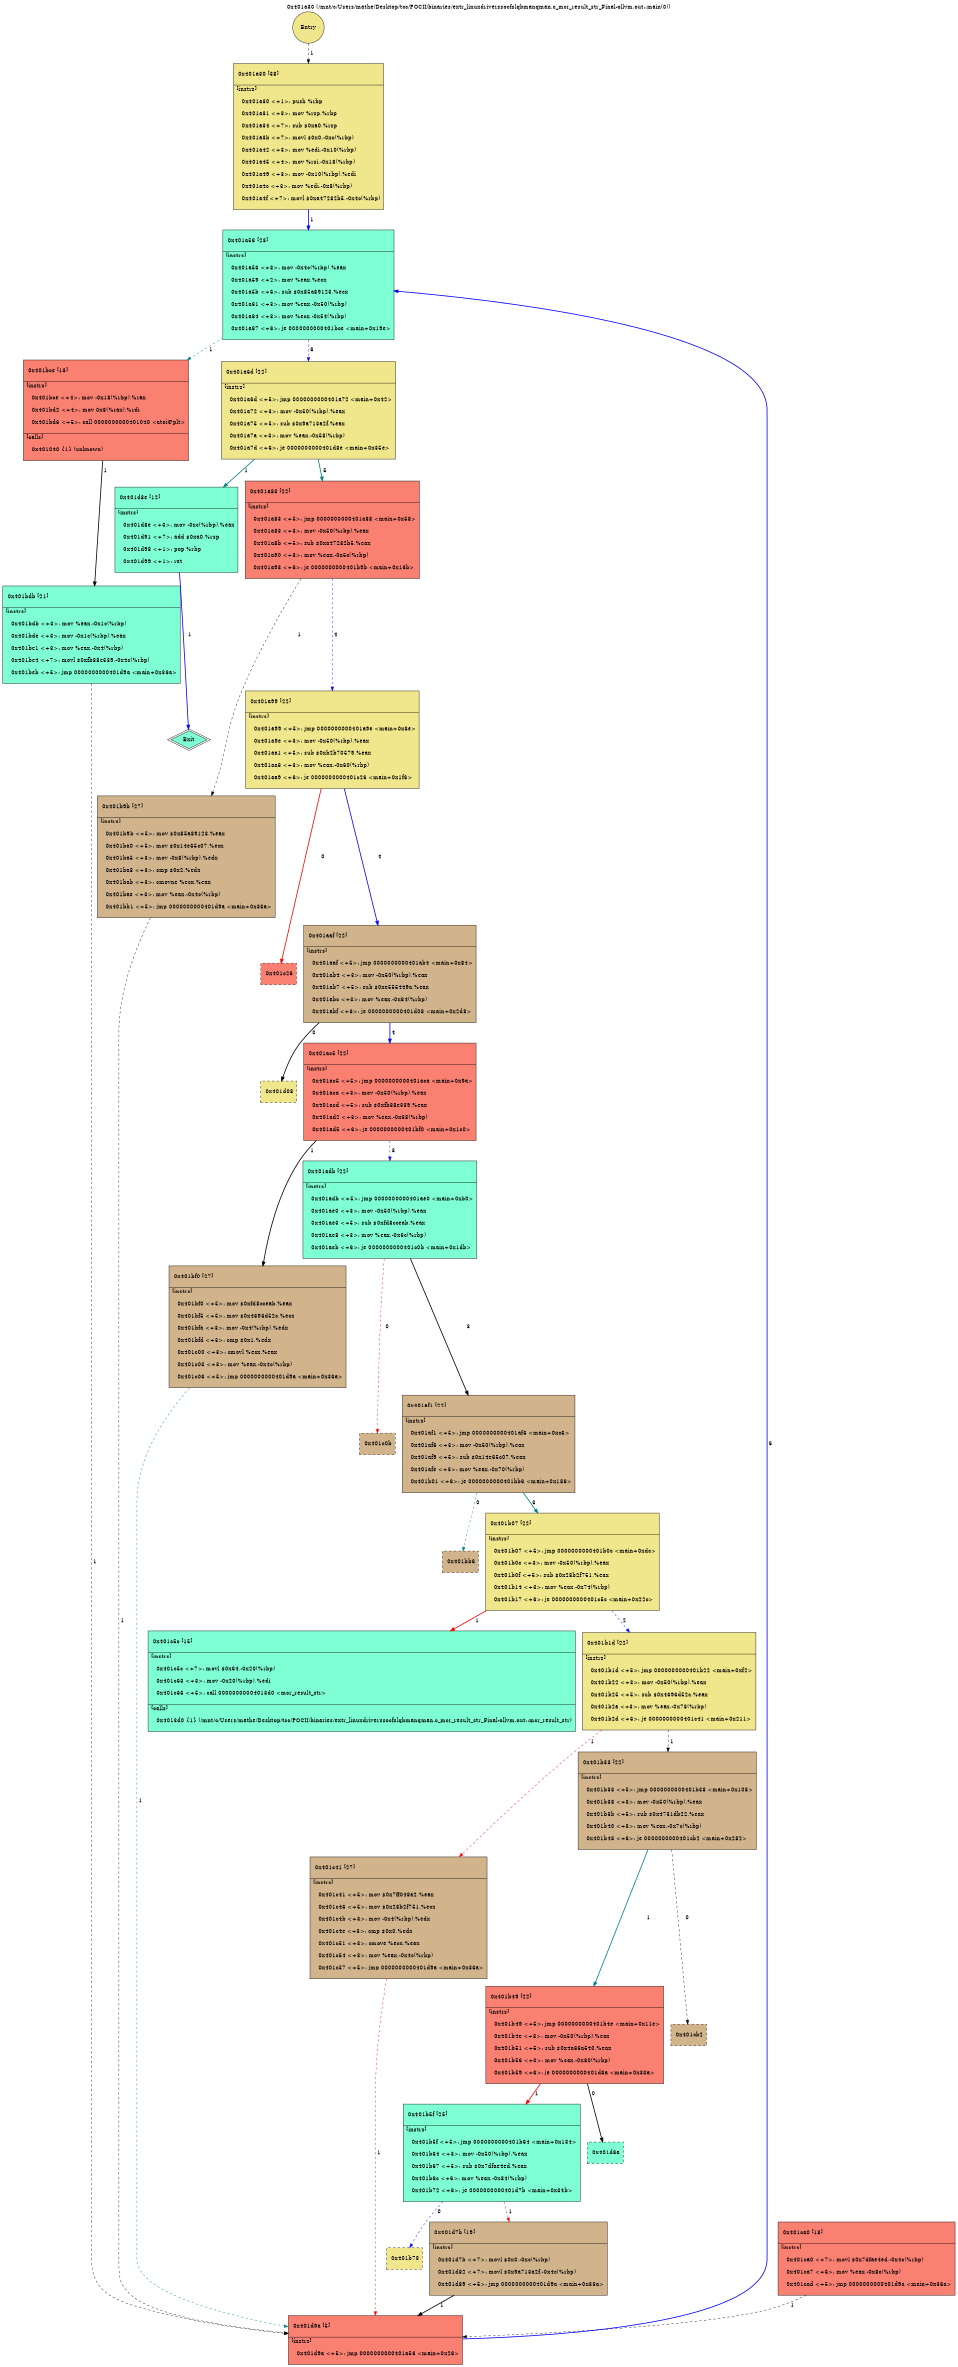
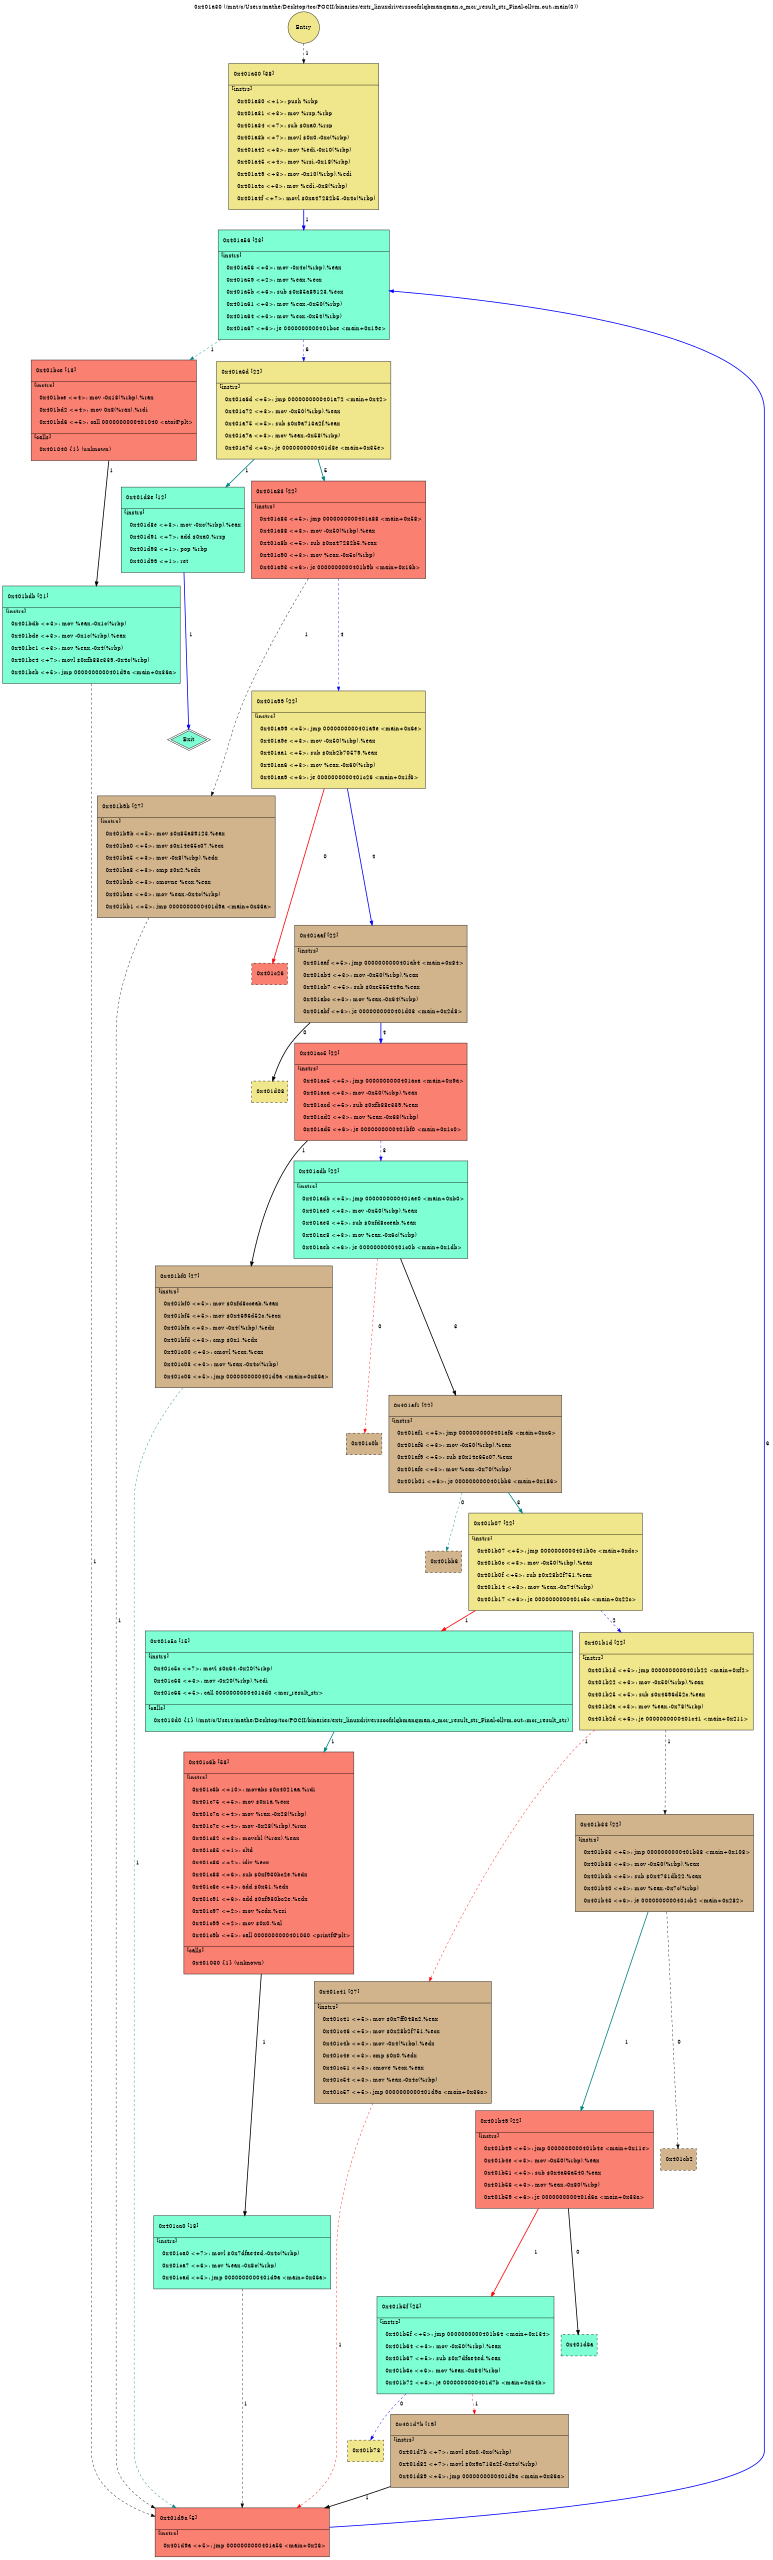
node "0x401c6b [53]": added
node "0x401ca0 [18]": fillcolor salmon -> aquamarine
